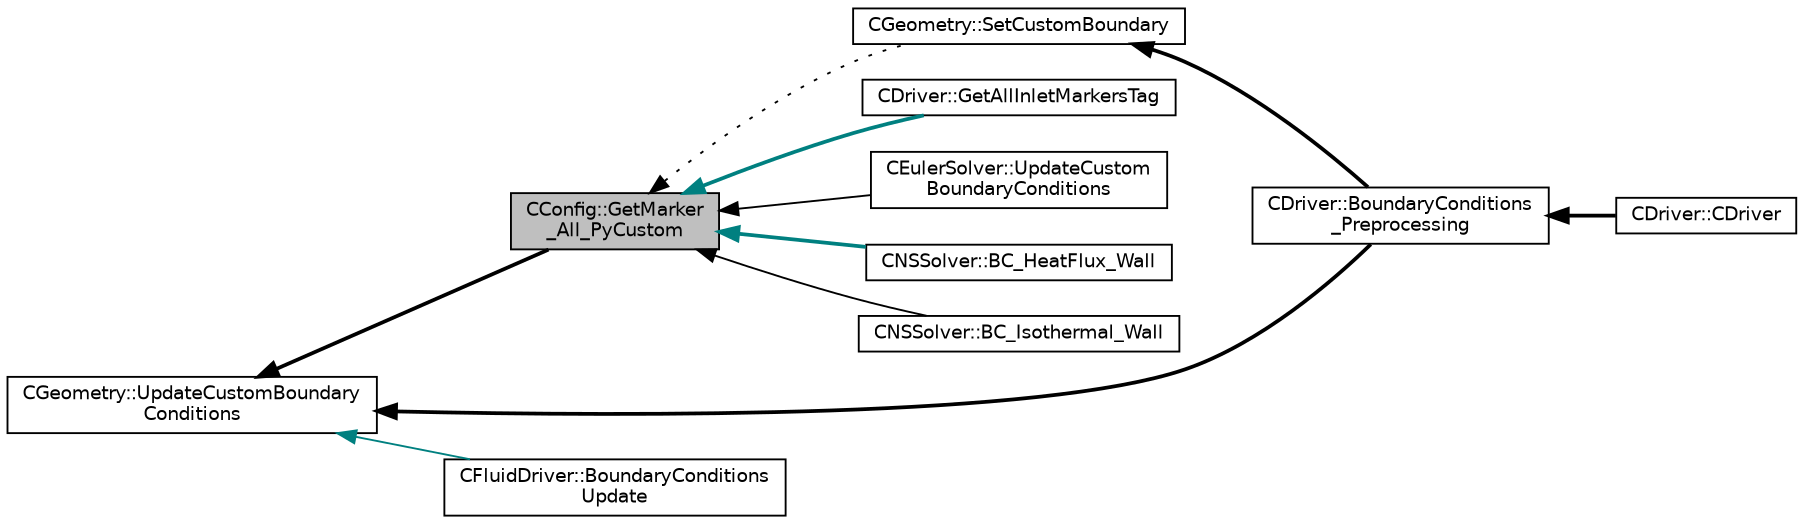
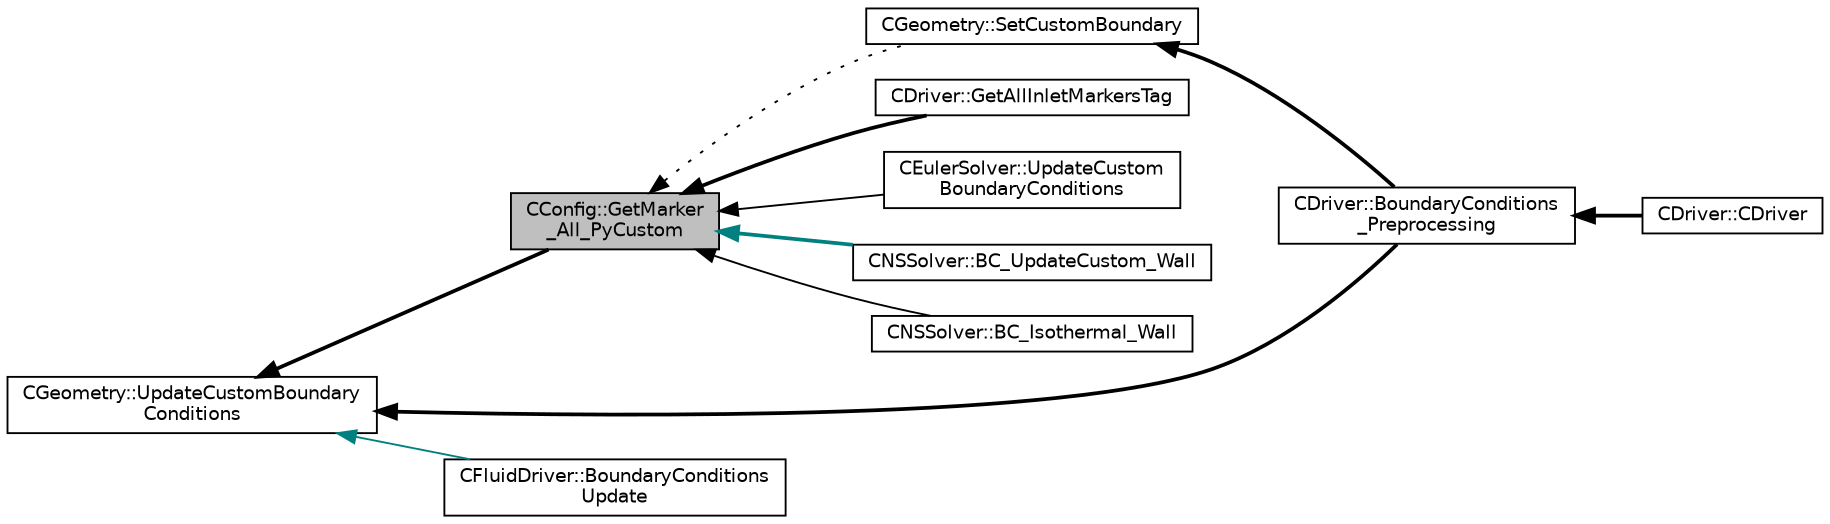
edge "CDriver::GetAllInletMarkersTag" -> "CConfig::GetMarker _All_PyCustom": color teal -> black
node "CNSSolver::BC_HeatFlux_Wall": label "CNSSolver::BC_HeatFlux_Wall" -> "CNSSolver::BC_UpdateCustom_Wall"
